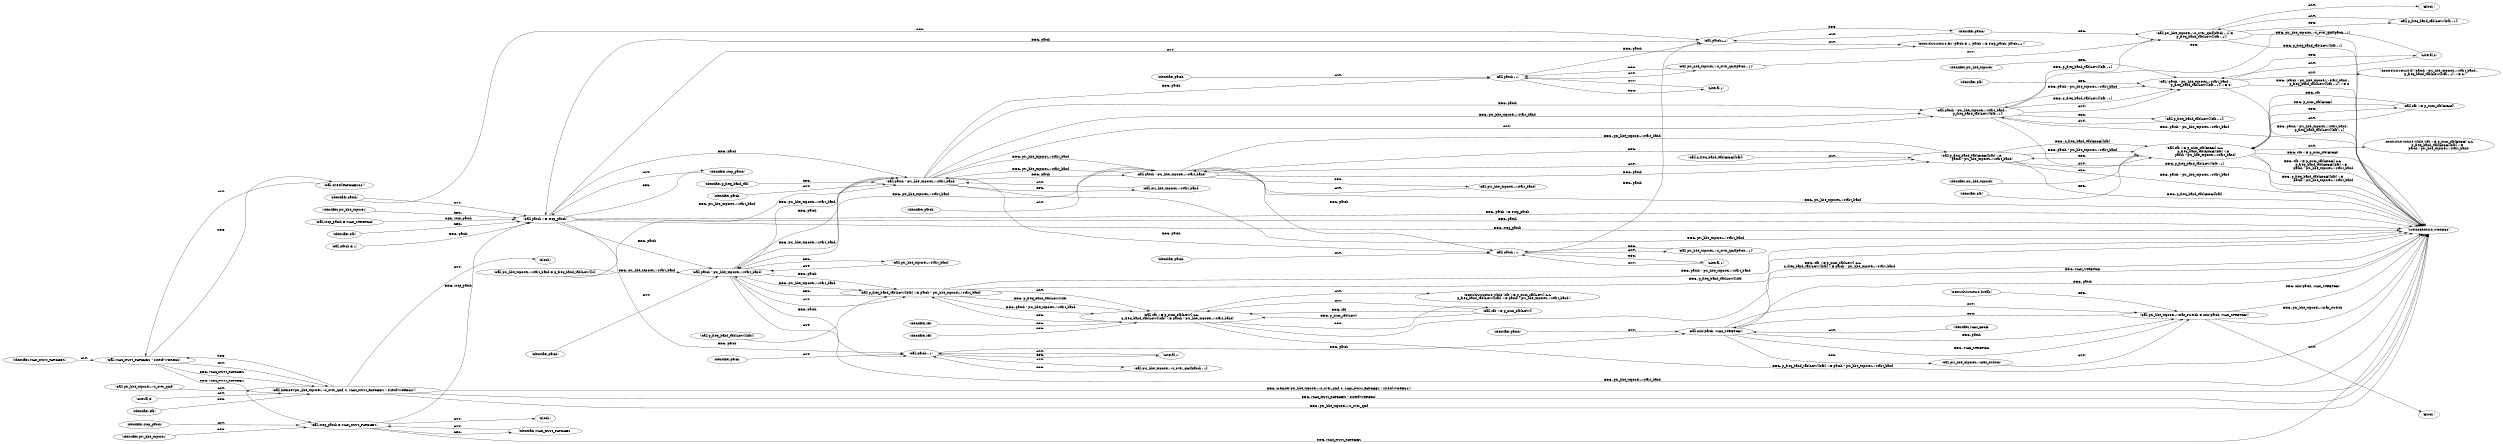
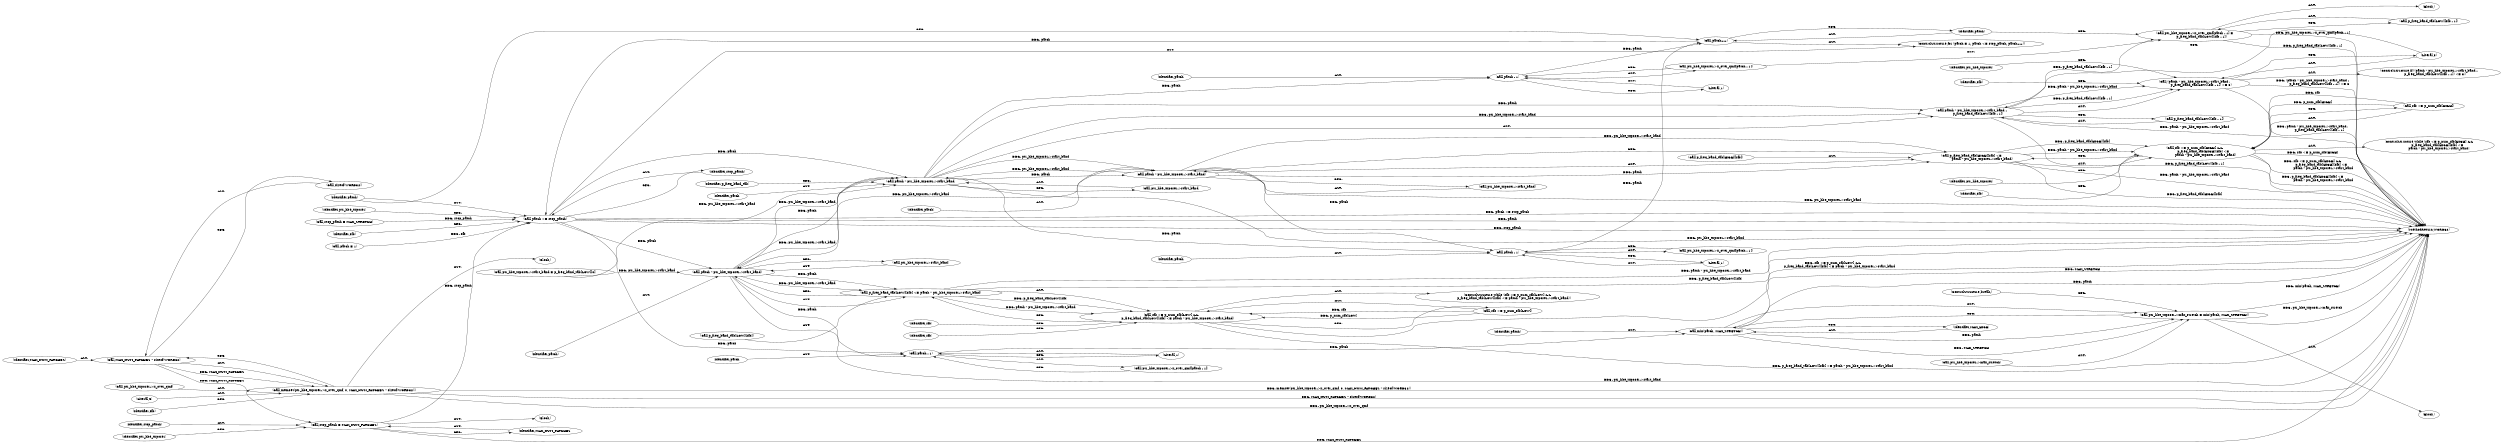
node "(Call,sizeof(PATCHES32))": label "(Call,sizeof(PATCHES32))" -> "(Call,sizeof(WORD32))"
edge "(Call,stop_patch = MAX_STRETCH)" -> "(Call,patch <= stop_patch)": label "CFG: stop_patch" -> "DDG: stop_patch"
edge "(Call,patch = 1)" -> "(Call,patch <= stop_patch)": label "DDG: patch" -> "DDG: sfb"
edge "(Call,min(patch, MAX_STRETCH))" -> "(Call,ptr_hbe_txposer->max_stretch)": now "(Call,min(patch, MAX_STRETCH))" -> "(Identifier,MAX_HIGH)"
